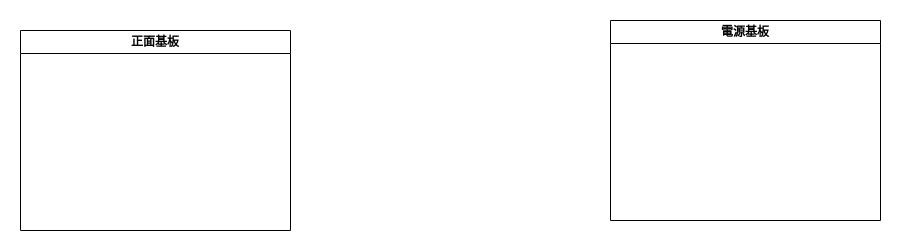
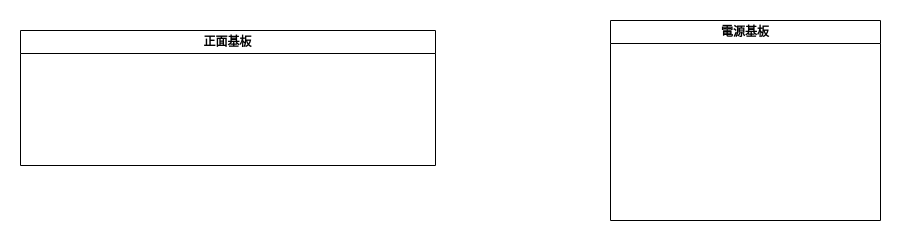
node "正面基板": size 270x200 -> 415x135
